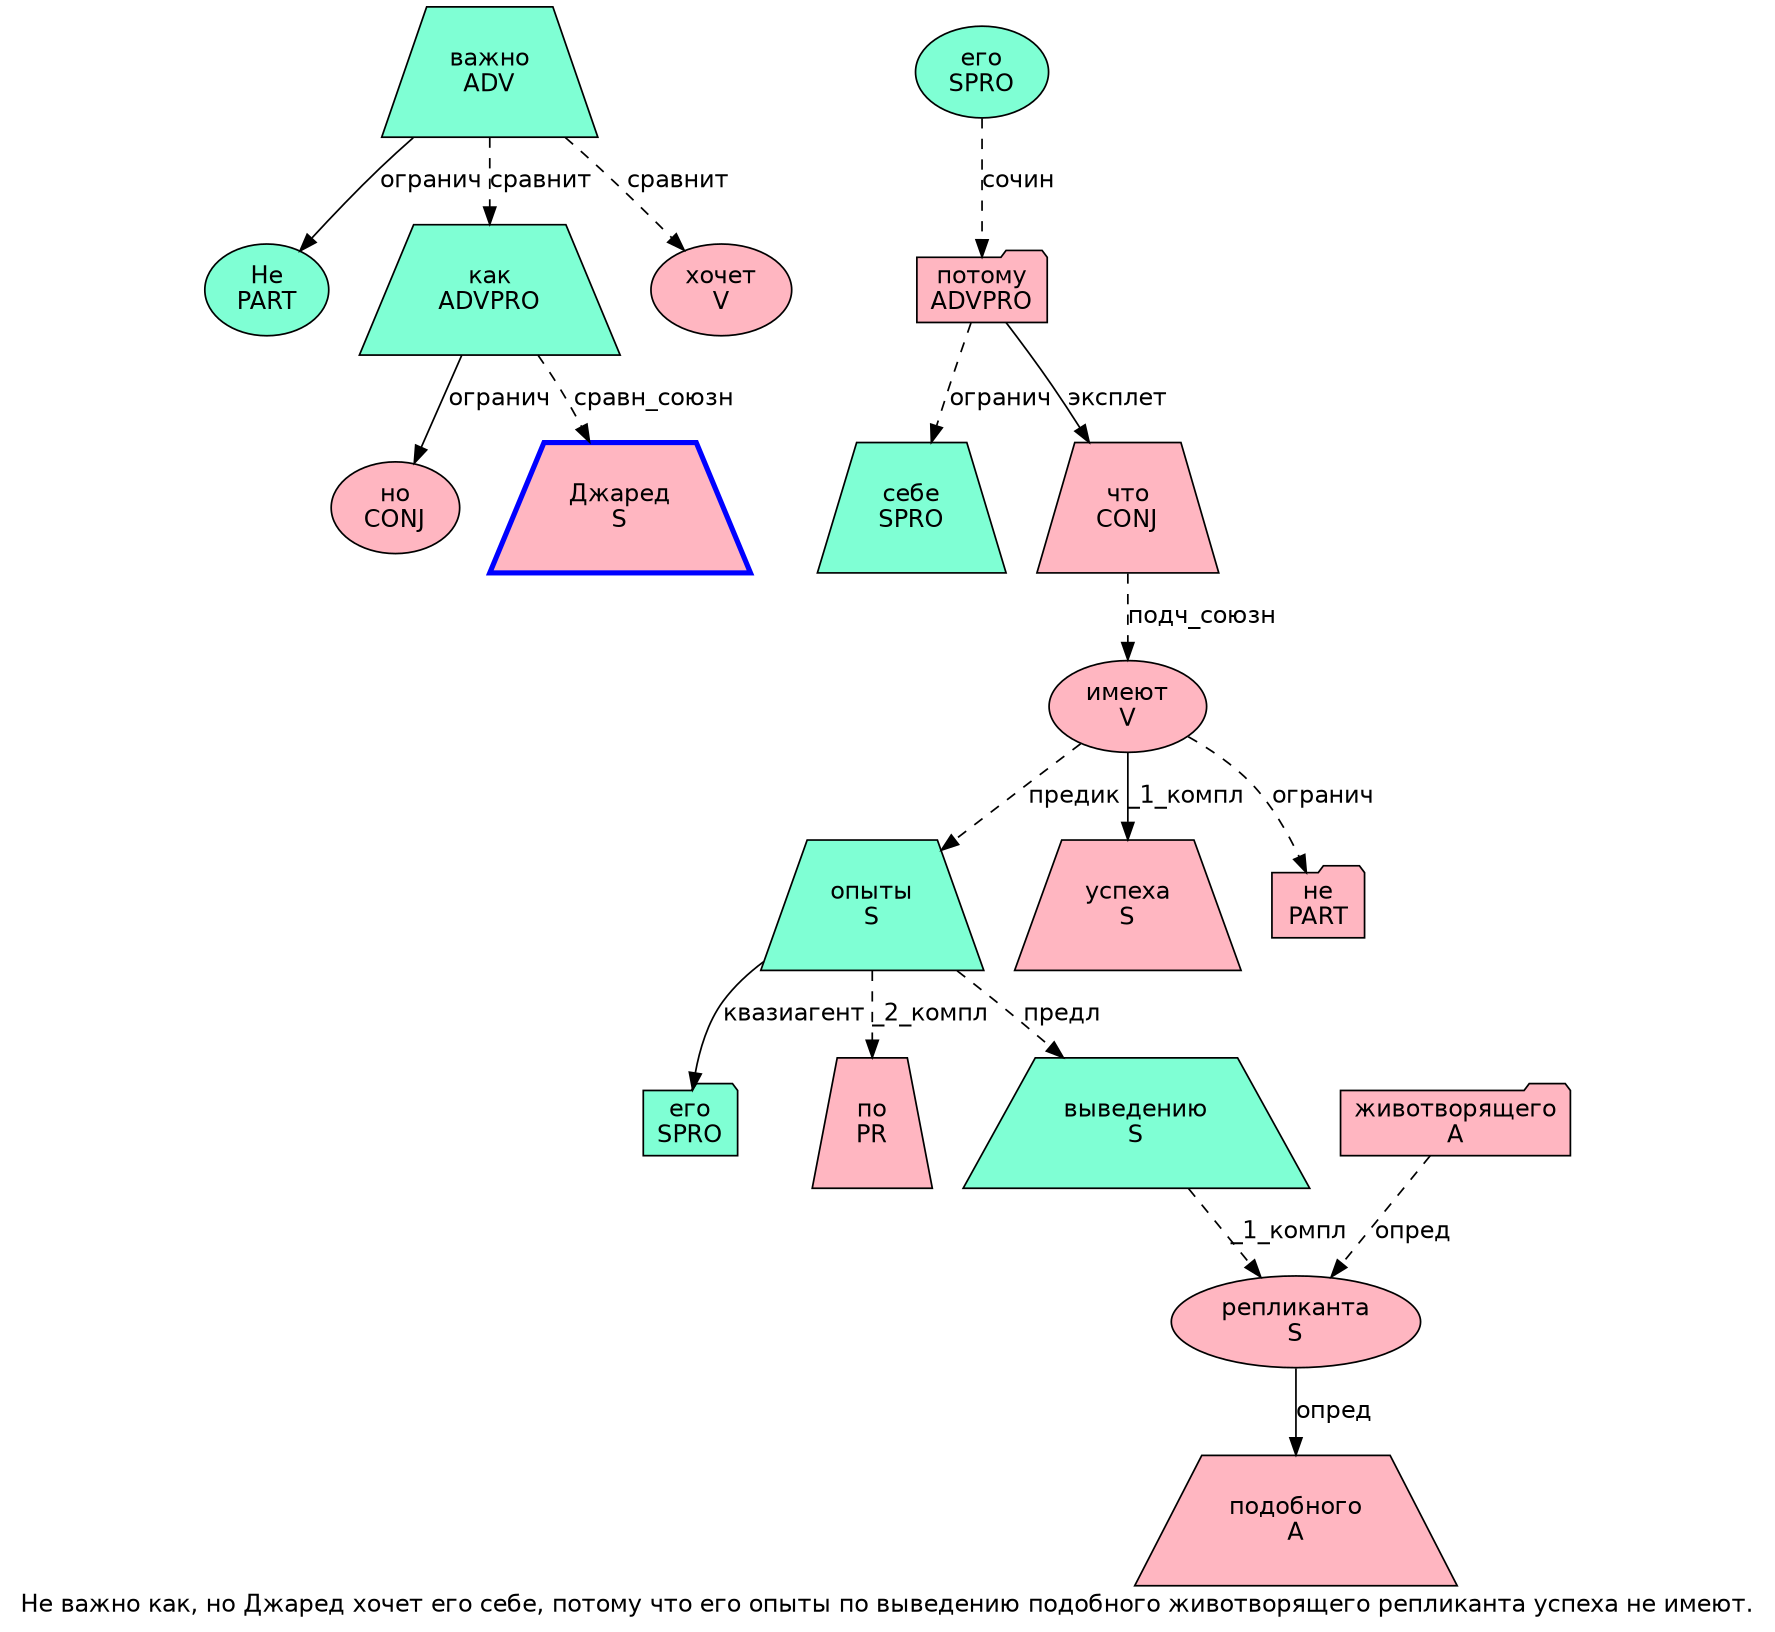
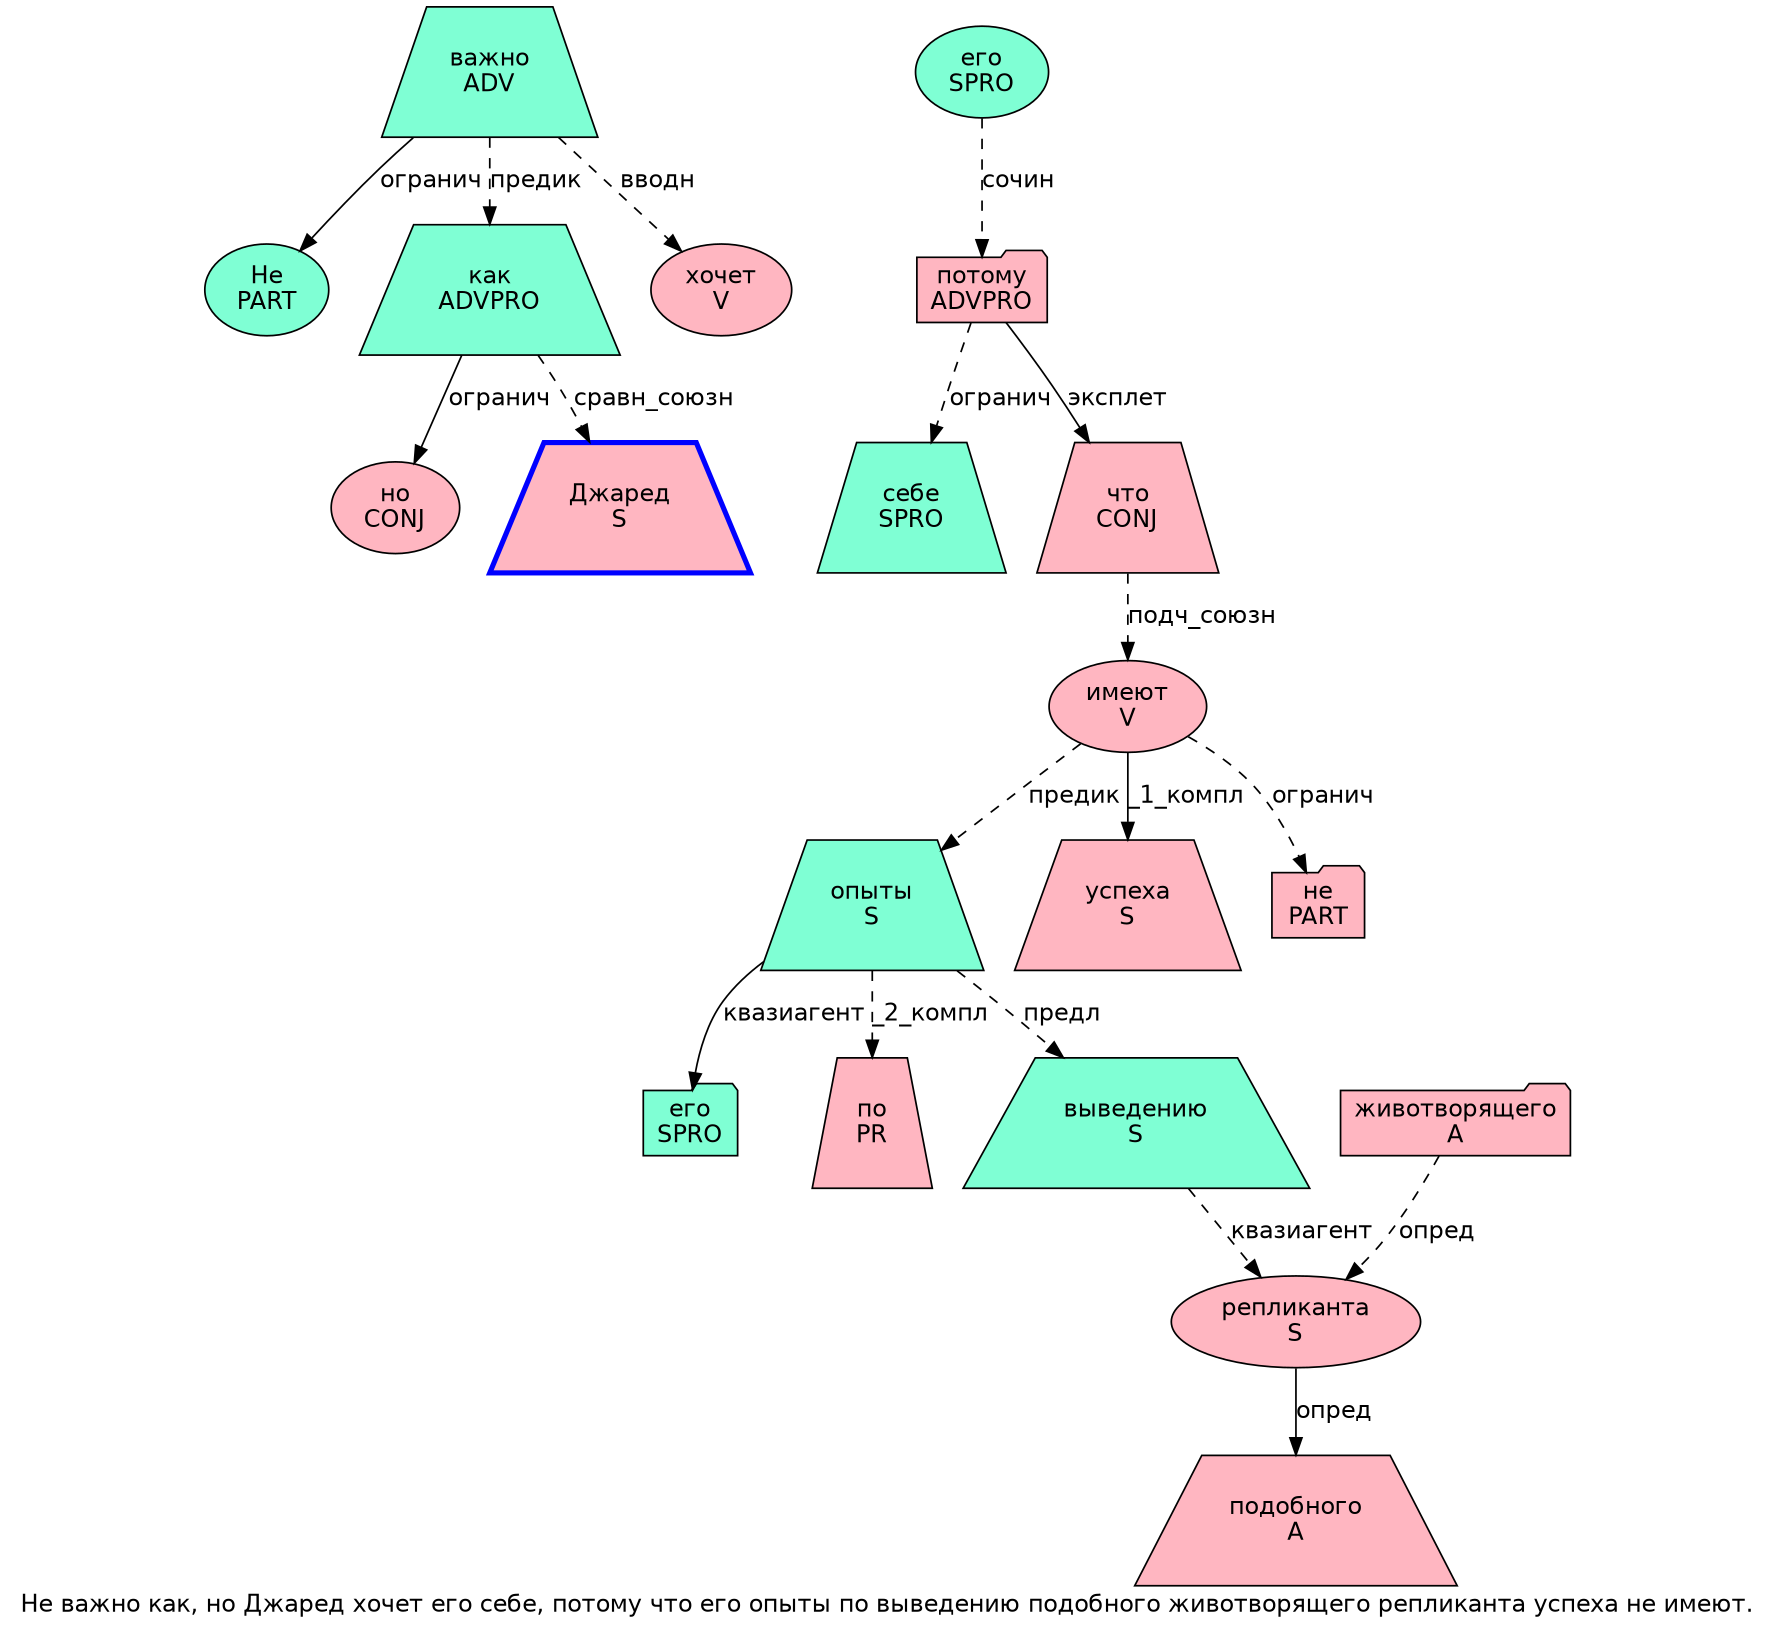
edge "важно ADV" -> "как ADVPRO": label "сравнит" -> "предик"
edge "важно ADV" -> "хочет V": label "сравнит" -> "вводн"
edge "выведению S" -> "репликанта S": label "_1_компл" -> "квазиагент"
